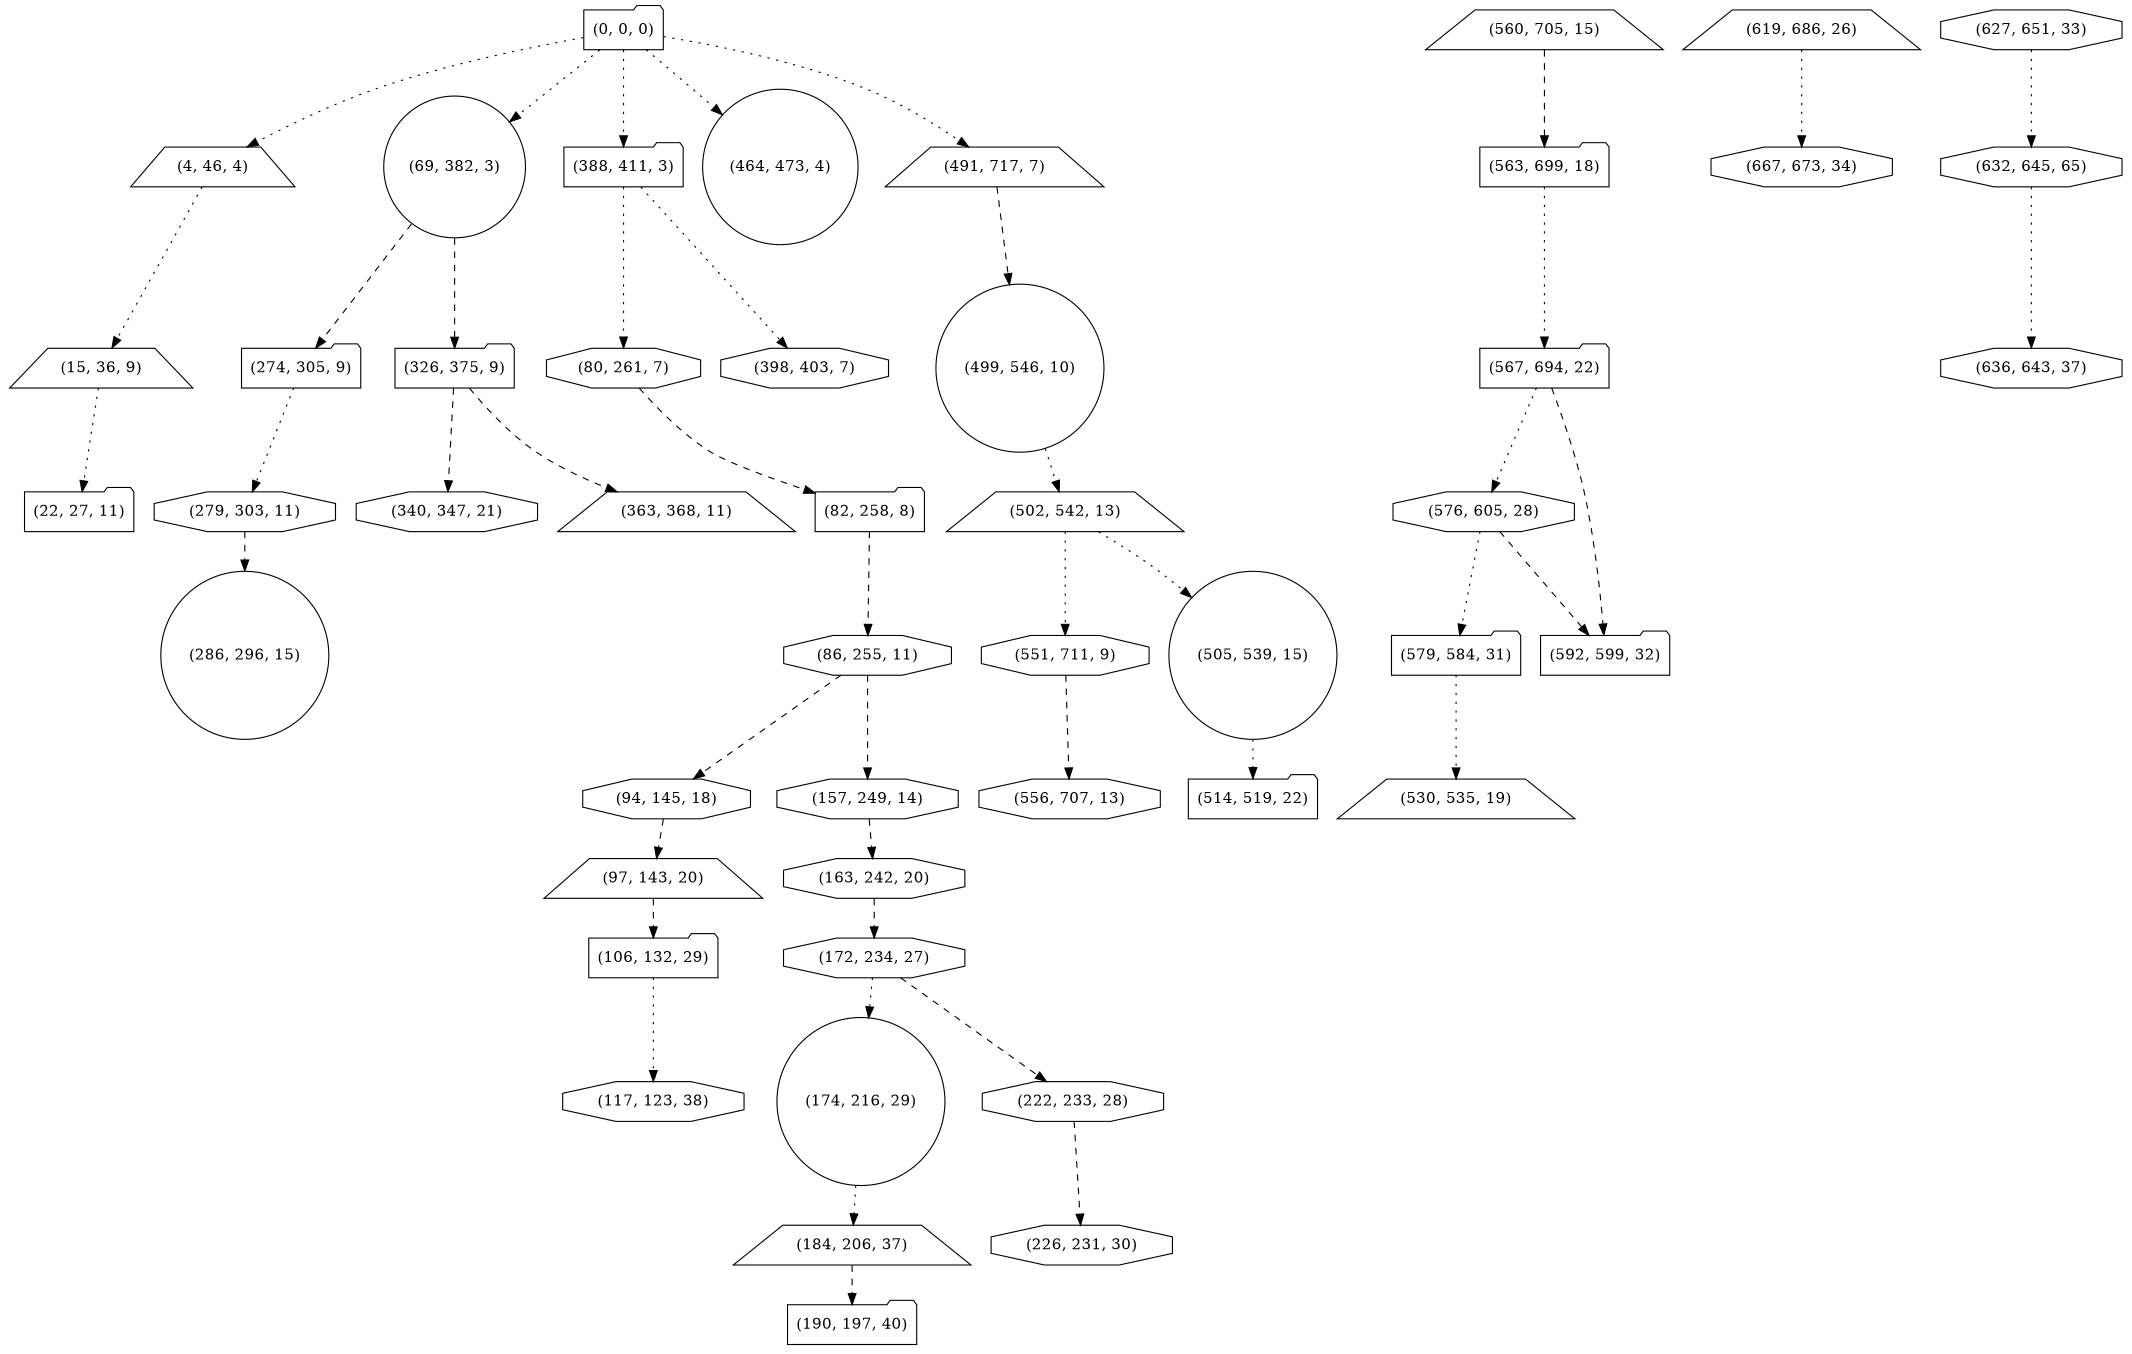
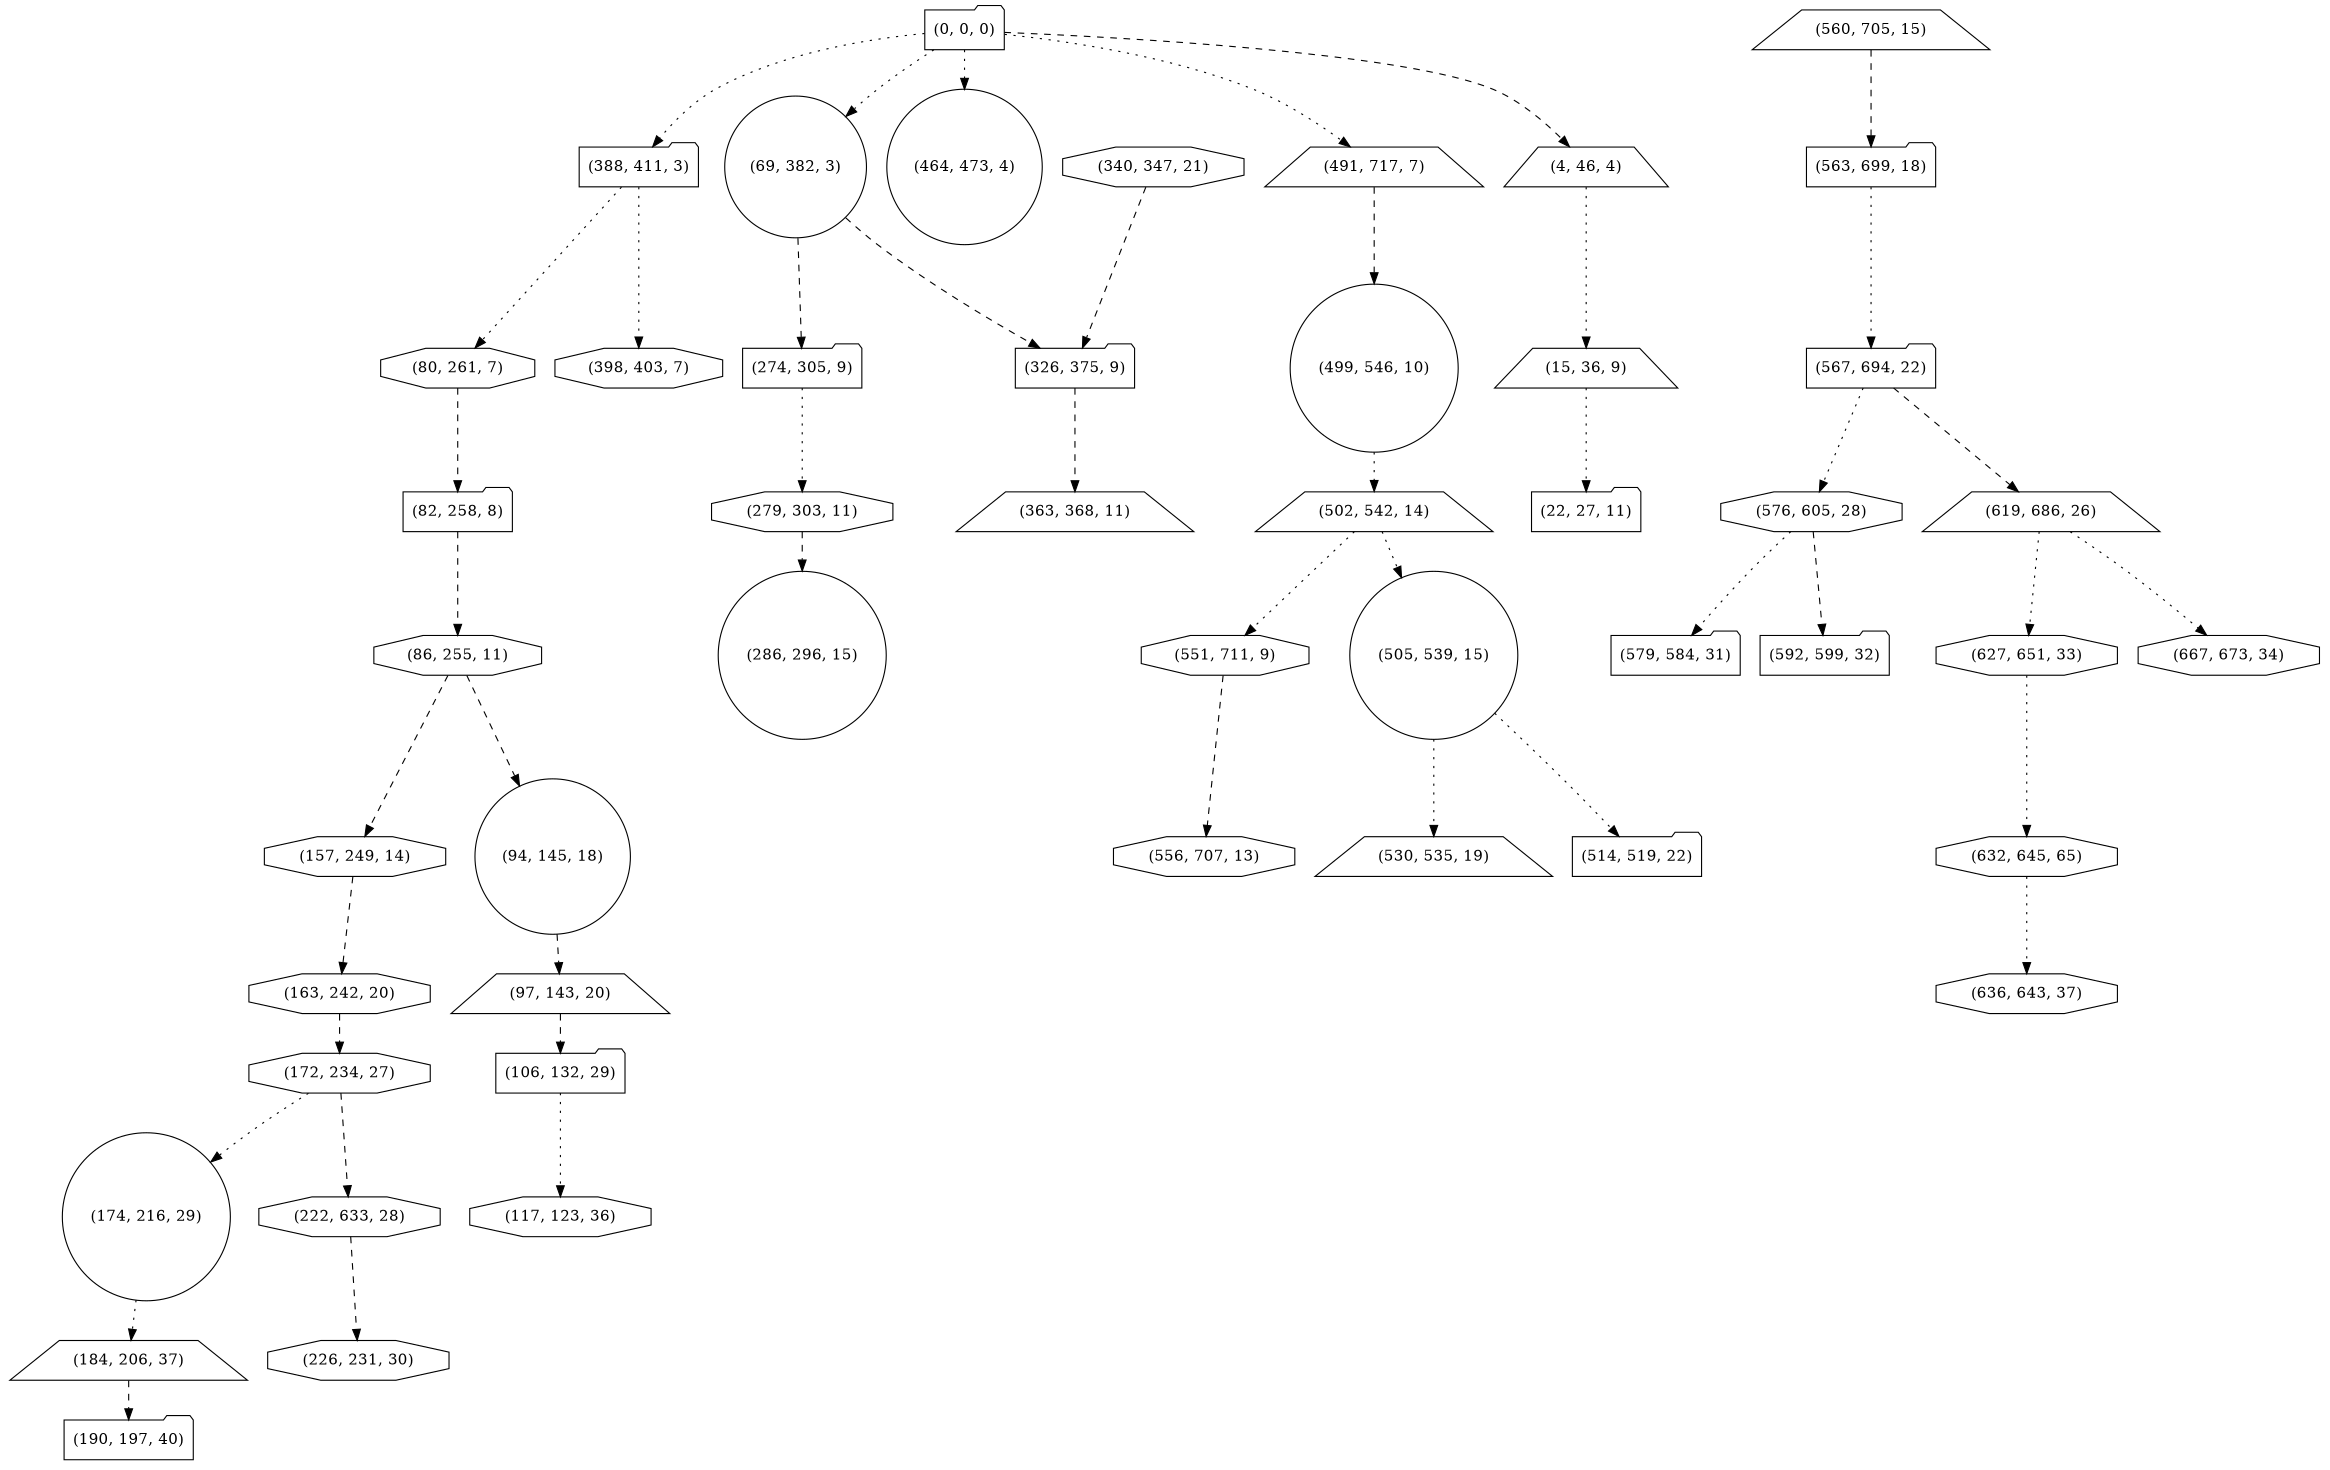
edge "(0, 0, 0)" -> "(4, 46, 4)": style dotted -> dashed
edge "(326, 375, 9)" -> "(340, 347, 21)": reversed
edge "(567, 694, 22)" -> "(592, 599, 32)": now "(567, 694, 22)" -> "(619, 686, 26)"
node "(502, 542, 13)": label "(502, 542, 13)" -> "(502, 542, 14)"
edge "(619, 686, 26)" -> "(627, 651, 33)": added
edge "(579, 584, 31)" -> "(530, 535, 19)": now "(505, 539, 15)" -> "(530, 535, 19)"
node "(94, 145, 18)": shape octagon -> circle
node "(117, 123, 38)": label "(117, 123, 38)" -> "(117, 123, 36)"
node "(222, 233, 28)": label "(222, 233, 28)" -> "(222, 633, 28)"
